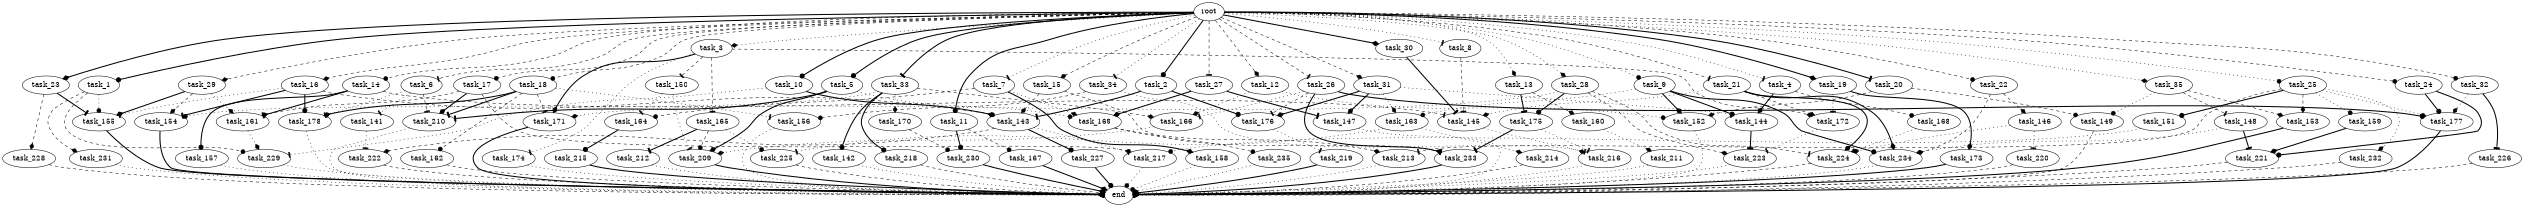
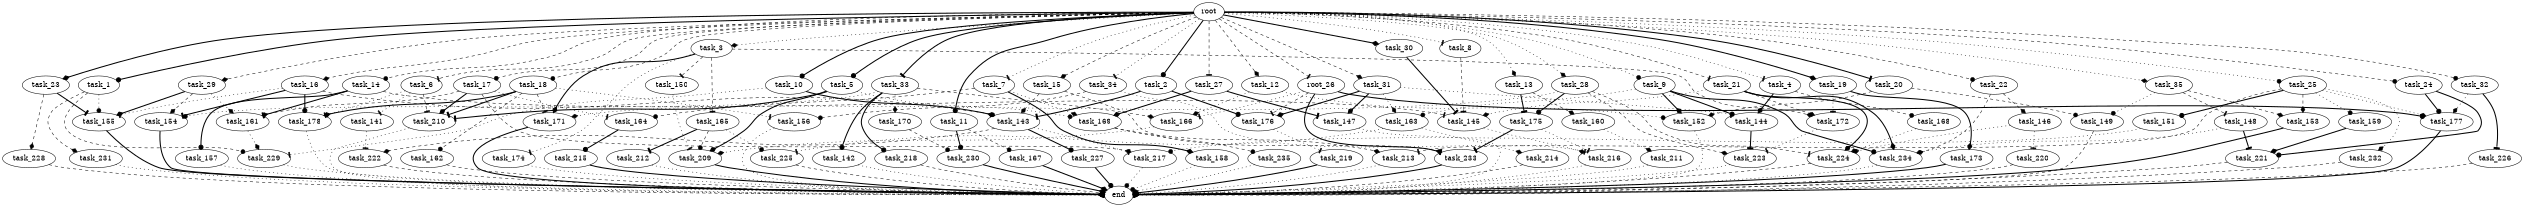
node "task_26": label "task_26" -> "root_26"
edge "task_150" -> "task_164": now "task_17" -> "task_164"
